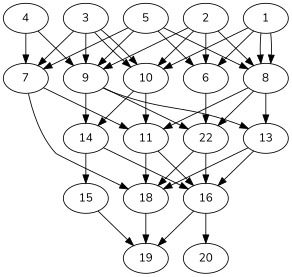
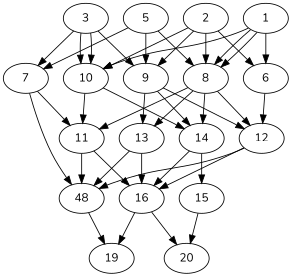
node "4": removed
edge "5" -> "6": removed
edge "8" -> "14": added
node "22": label "22" -> "12"
node "18": label "18" -> "48"
edge "15" -> "19": now "15" -> "20"
